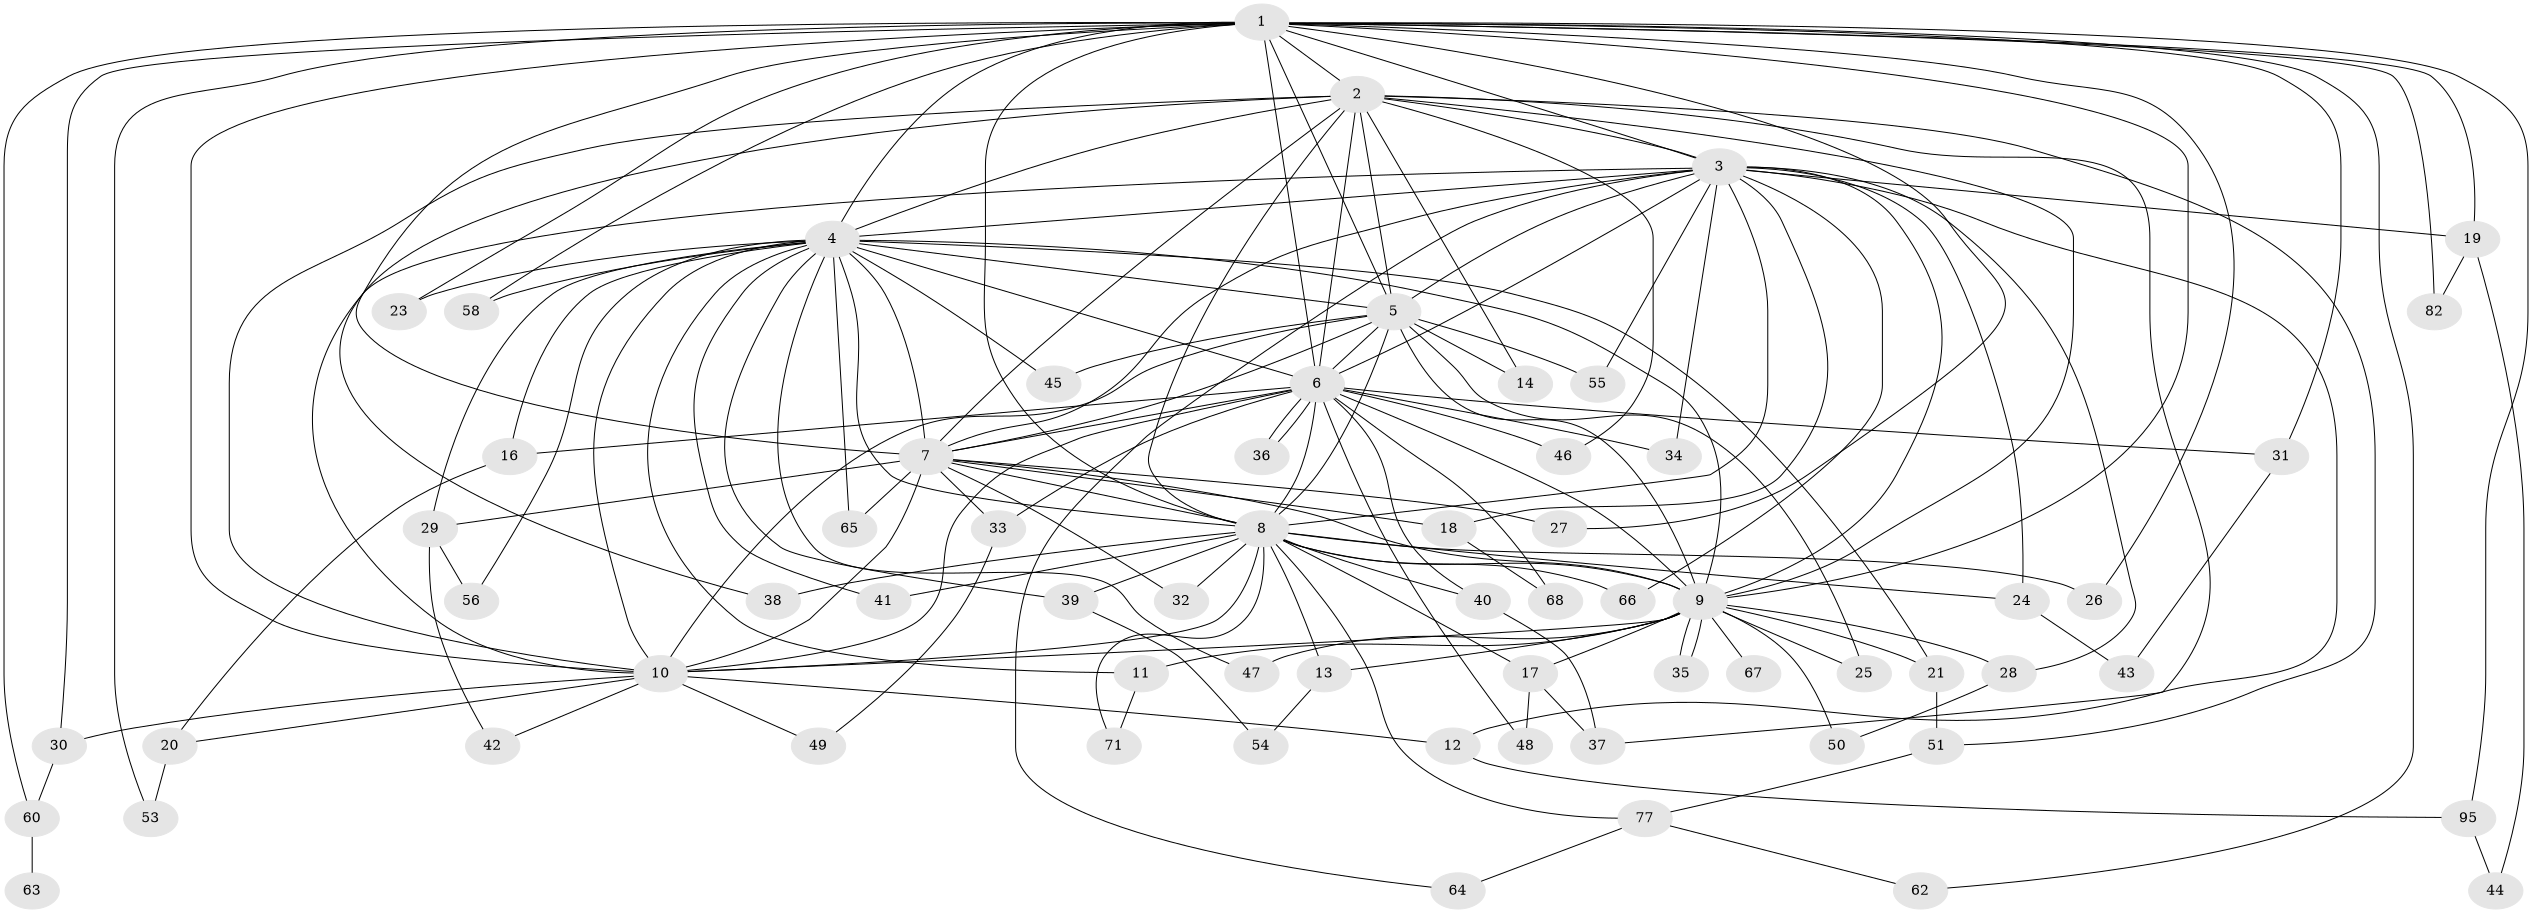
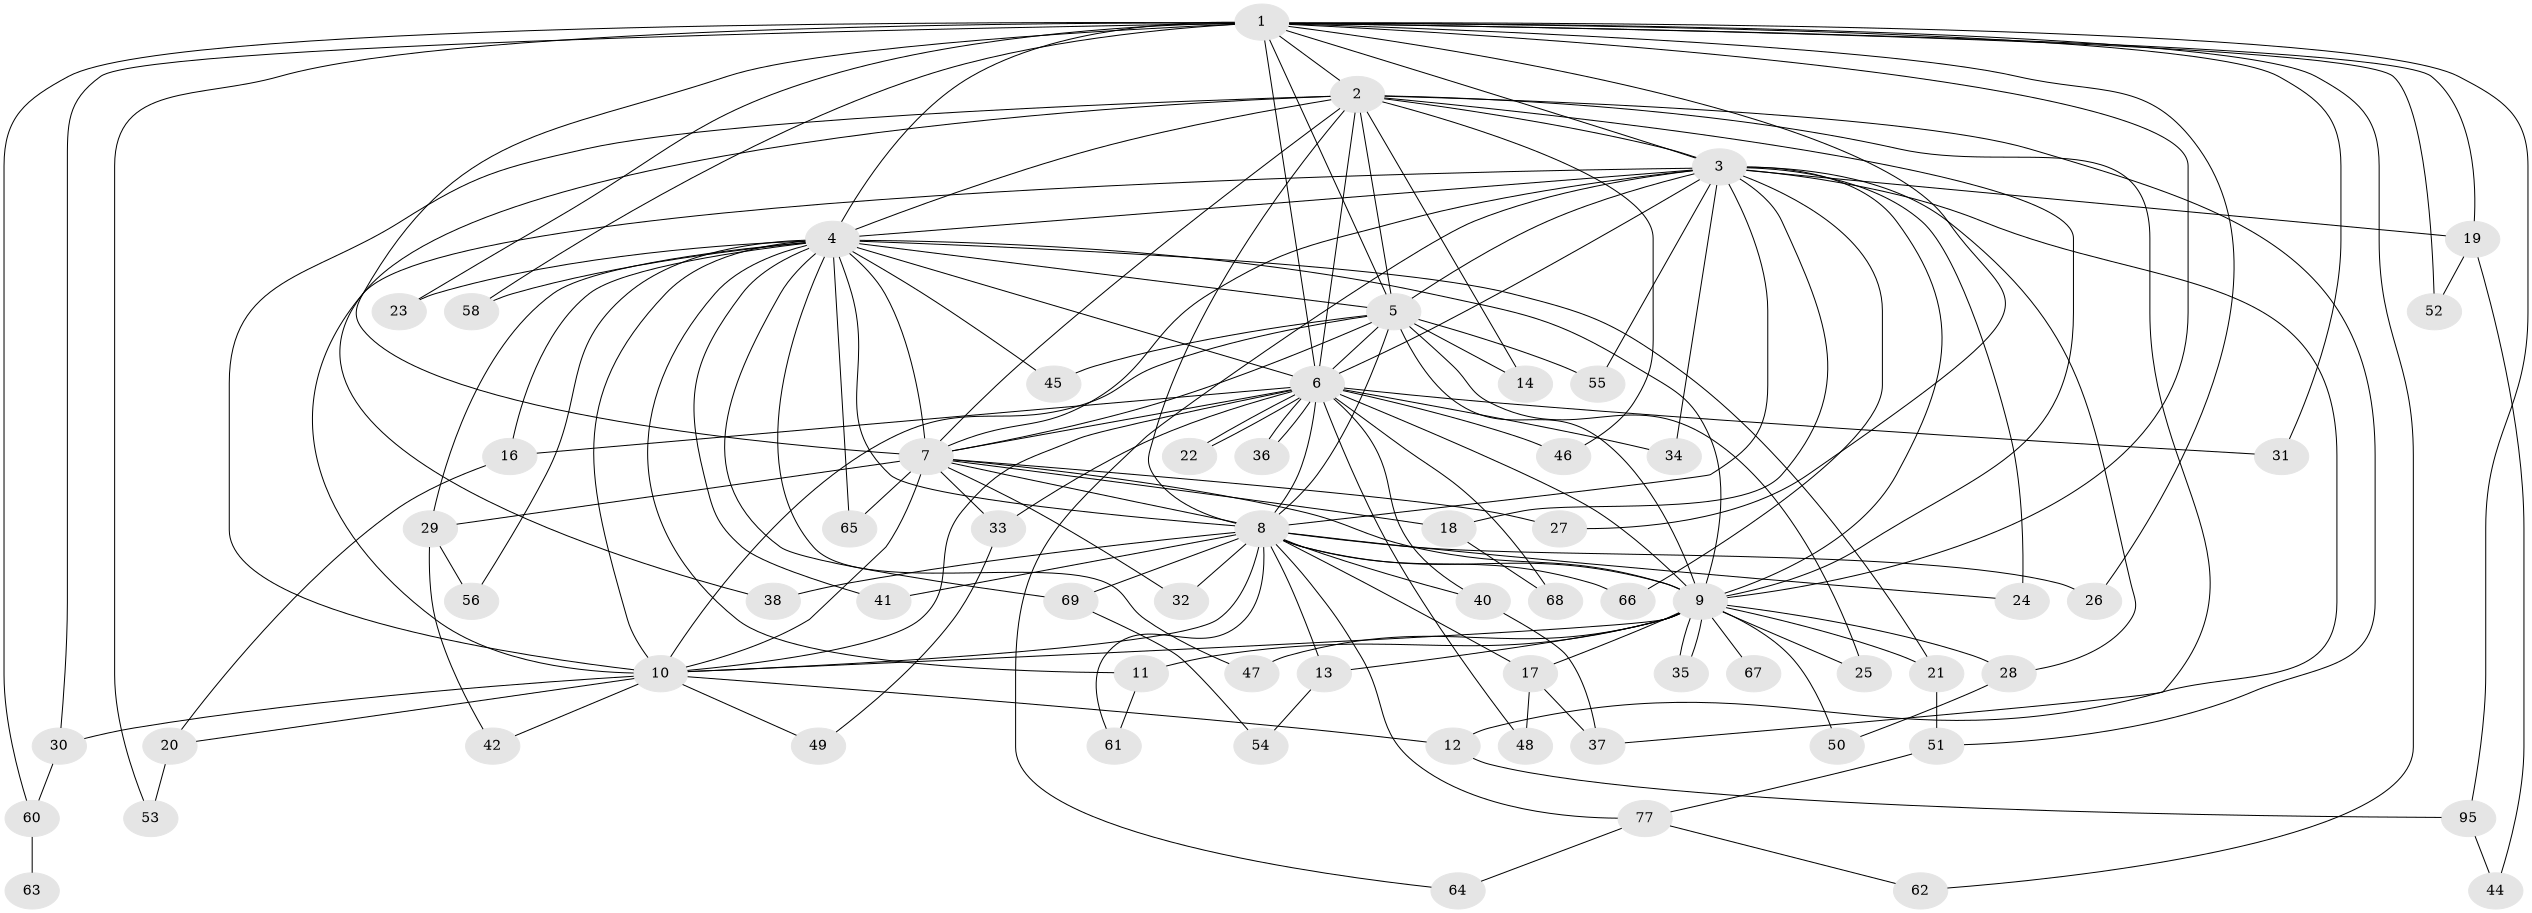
edge "1" -- "10": removed
edge "1" -- "8": removed
node "82": label "82" -> "52"
node "22": added
node "39": label "39" -> "69"
node "43": removed
node "71": label "71" -> "61"
